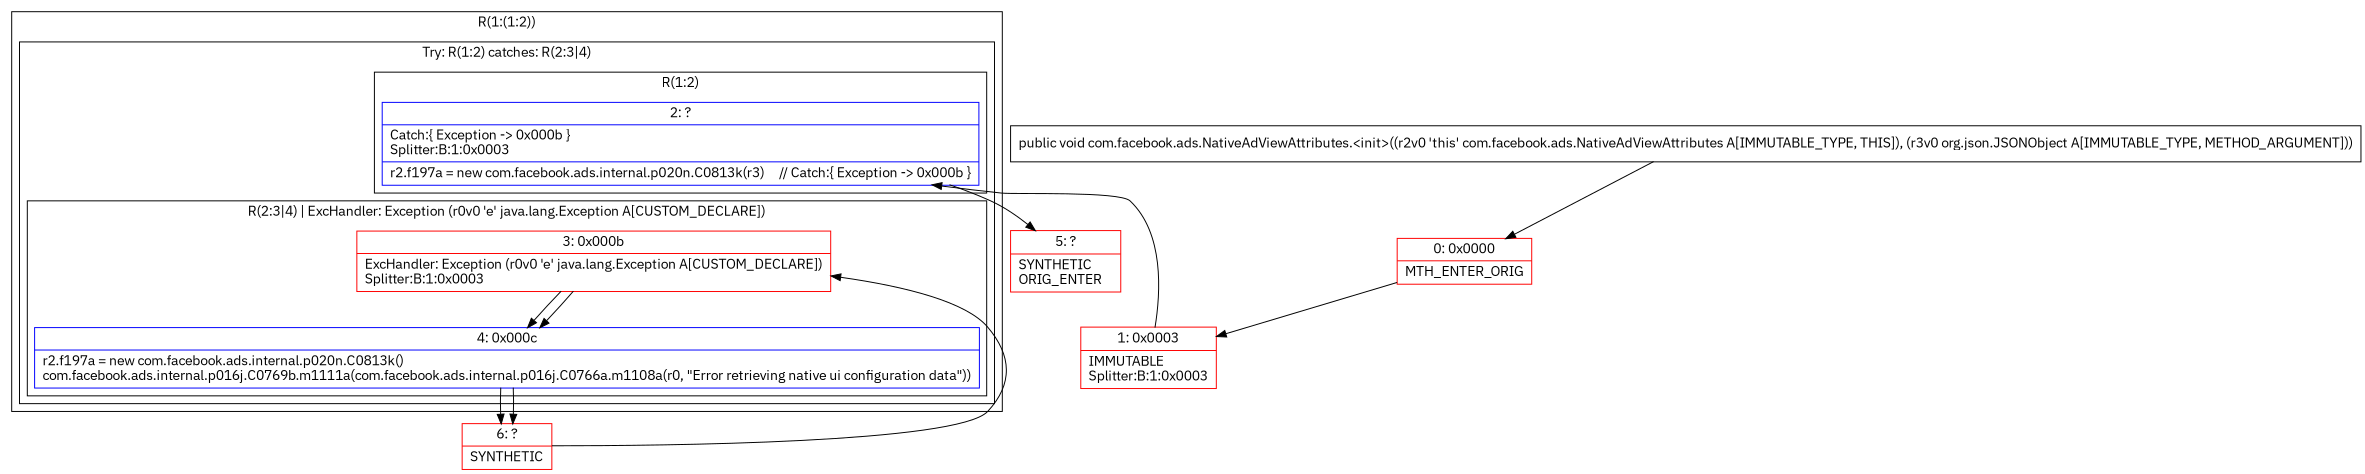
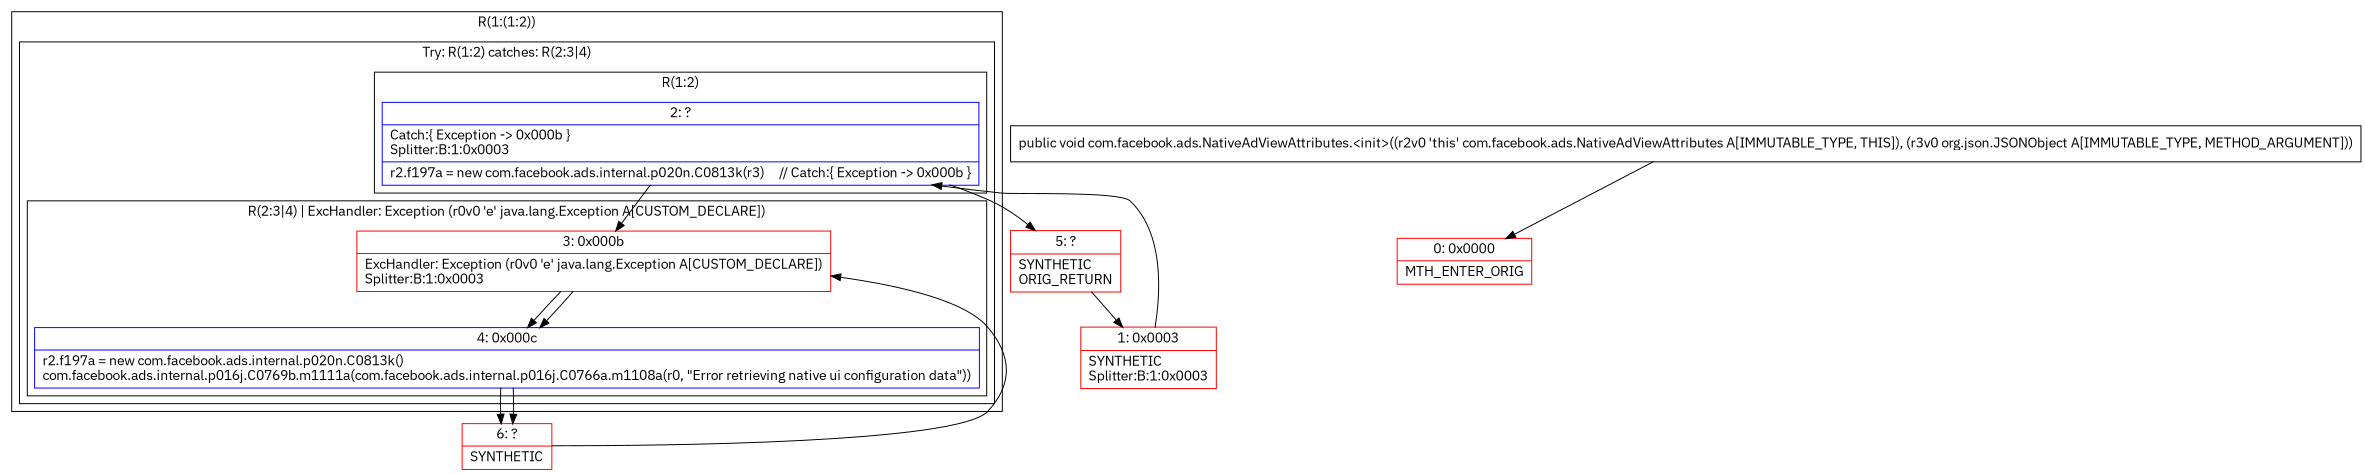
edge "2: ?" -> "3: 0x000b": added
node "5: ?": text "ORIG_ENTER" -> "ORIG_RETURN"
edge "0: 0x0000" -> "1: 0x0003": now "5: ?" -> "1: 0x0003"
node "1: 0x0003": text "IMMUTABLE" -> "SYNTHETIC"
